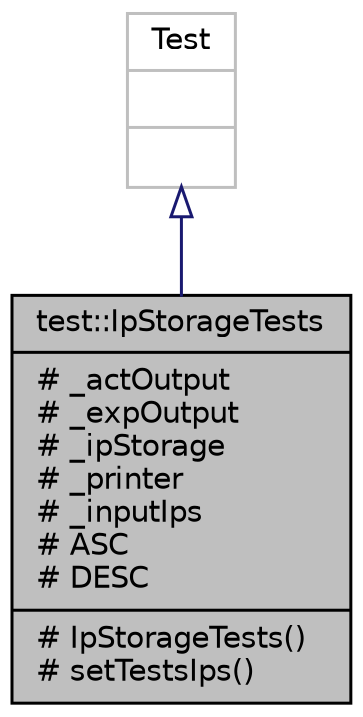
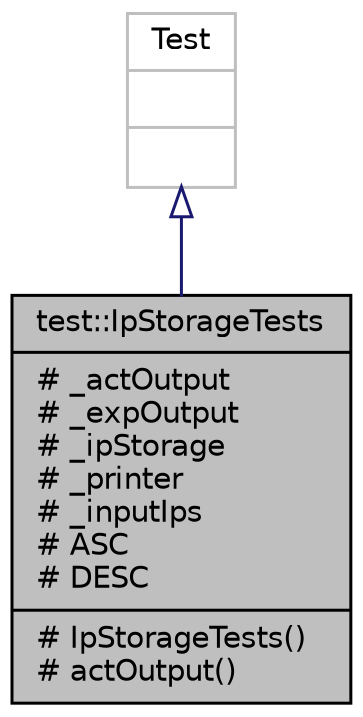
node "test::IpStorageTests": text "# setTestsIps()" -> "# actOutput()"
